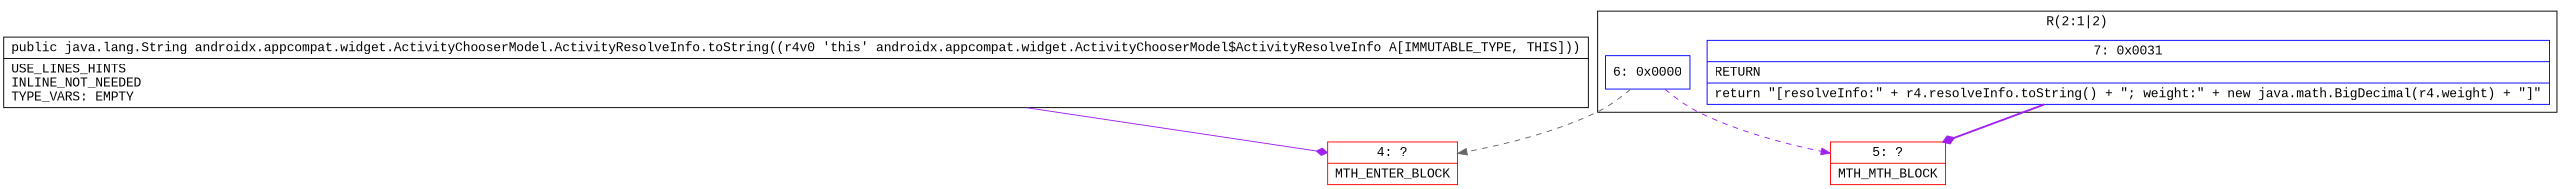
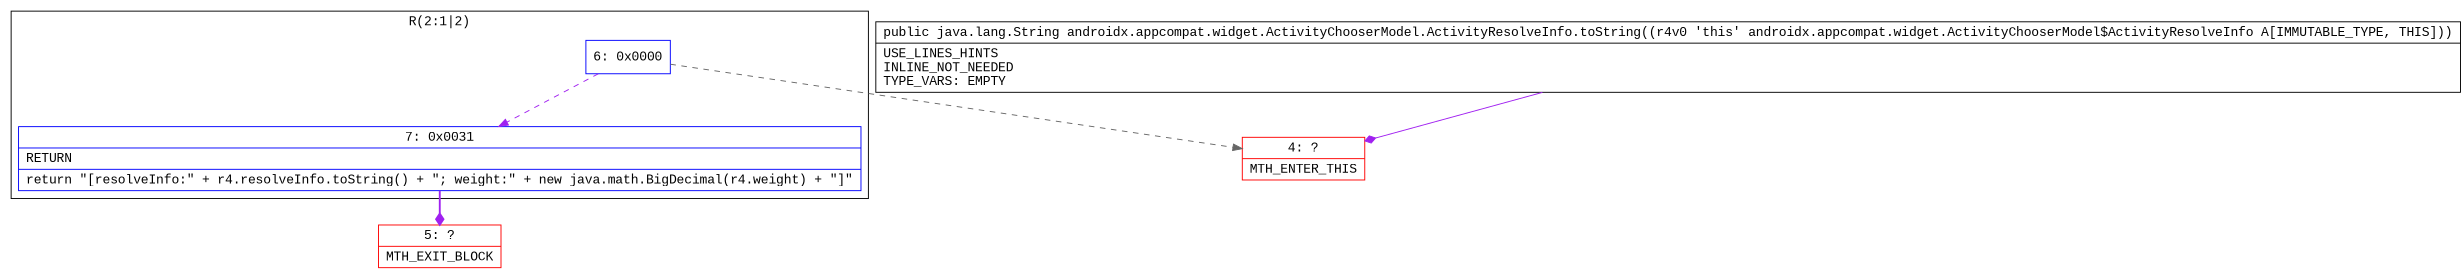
edge "6: 0x0000" -> "5: ?": now "6: 0x0000" -> "7: 0x0031"
node "4: ?": text "MTH_ENTER_BLOCK" -> "MTH_ENTER_THIS"
node "5: ?": text "MTH_MTH_BLOCK" -> "MTH_EXIT_BLOCK"
